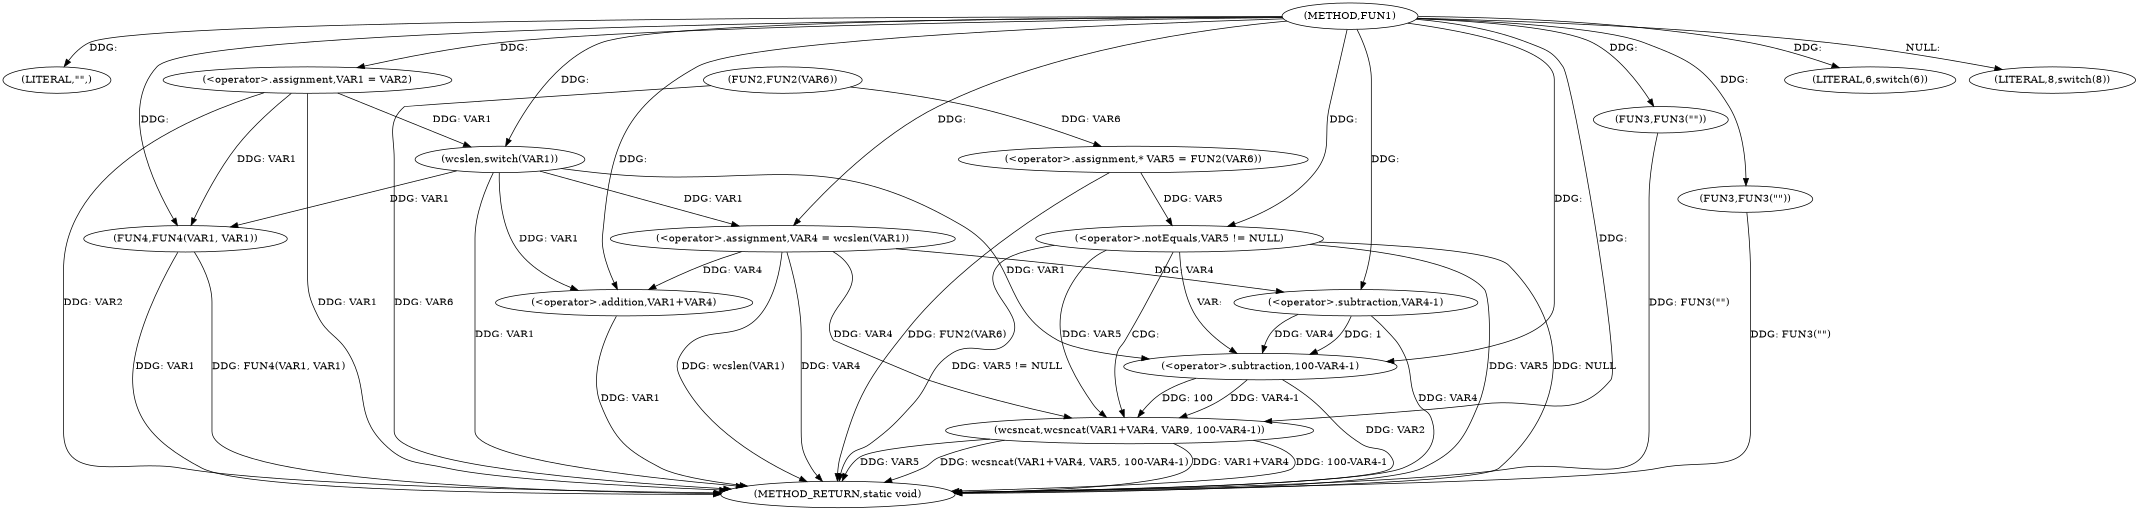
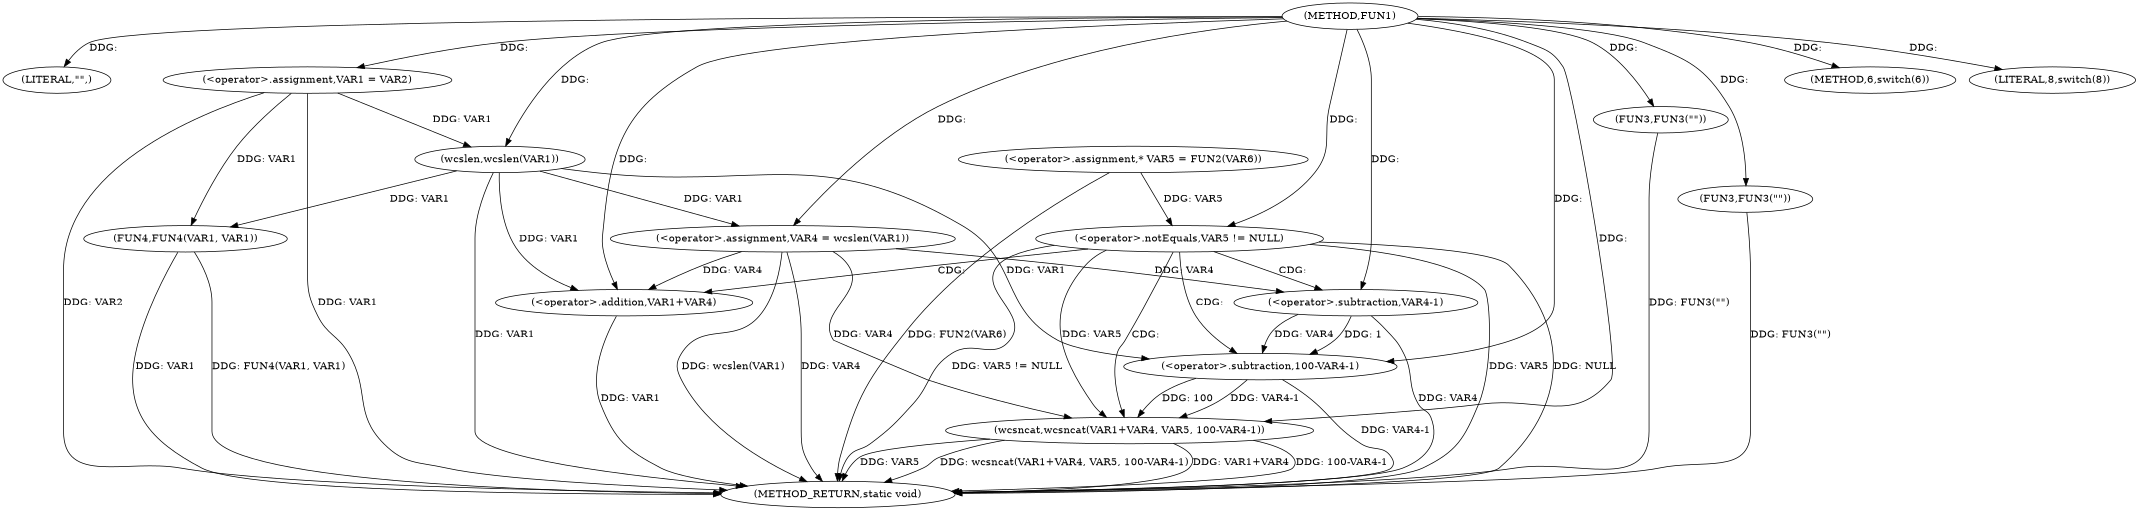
edge "(METHOD,FUN1)" -> "(FUN4,FUN4(VAR1, VAR1))": removed, label "DDG:"
edge "(METHOD,FUN1)" -> "(LITERAL,8,switch(8))": label "NULL: " -> "DDG: "
node "(FUN2,FUN2(VAR6))": removed
node "(LITERAL,6,switch(6))": label "(LITERAL,6,switch(6))" -> "(METHOD,6,switch(6))"
node "(wcslen,switch(VAR1))": label "(wcslen,switch(VAR1))" -> "(wcslen,wcslen(VAR1))"
edge "(<operator>.notEquals,VAR5 != NULL)" -> "(<operator>.addition,VAR1+VAR4)": added, label "CDG:"
edge "(<operator>.notEquals,VAR5 != NULL)" -> "(<operator>.subtraction,VAR4-1)": added, label "CDG:"
edge "(<operator>.notEquals,VAR5 != NULL)" -> "(<operator>.subtraction,100-VAR4-1)": label "VAR: " -> "CDG: "
node "(wcsncat,wcsncat(VAR1+VAR4, VAR9, 100-VAR4-1))": label "(wcsncat,wcsncat(VAR1+VAR4, VAR9, 100-VAR4-1))" -> "(wcsncat,wcsncat(VAR1+VAR4, VAR5, 100-VAR4-1))"
edge "(<operator>.subtraction,100-VAR4-1)" -> "(METHOD_RETURN,static void)": label "DDG: VAR2" -> "DDG: VAR4-1"
